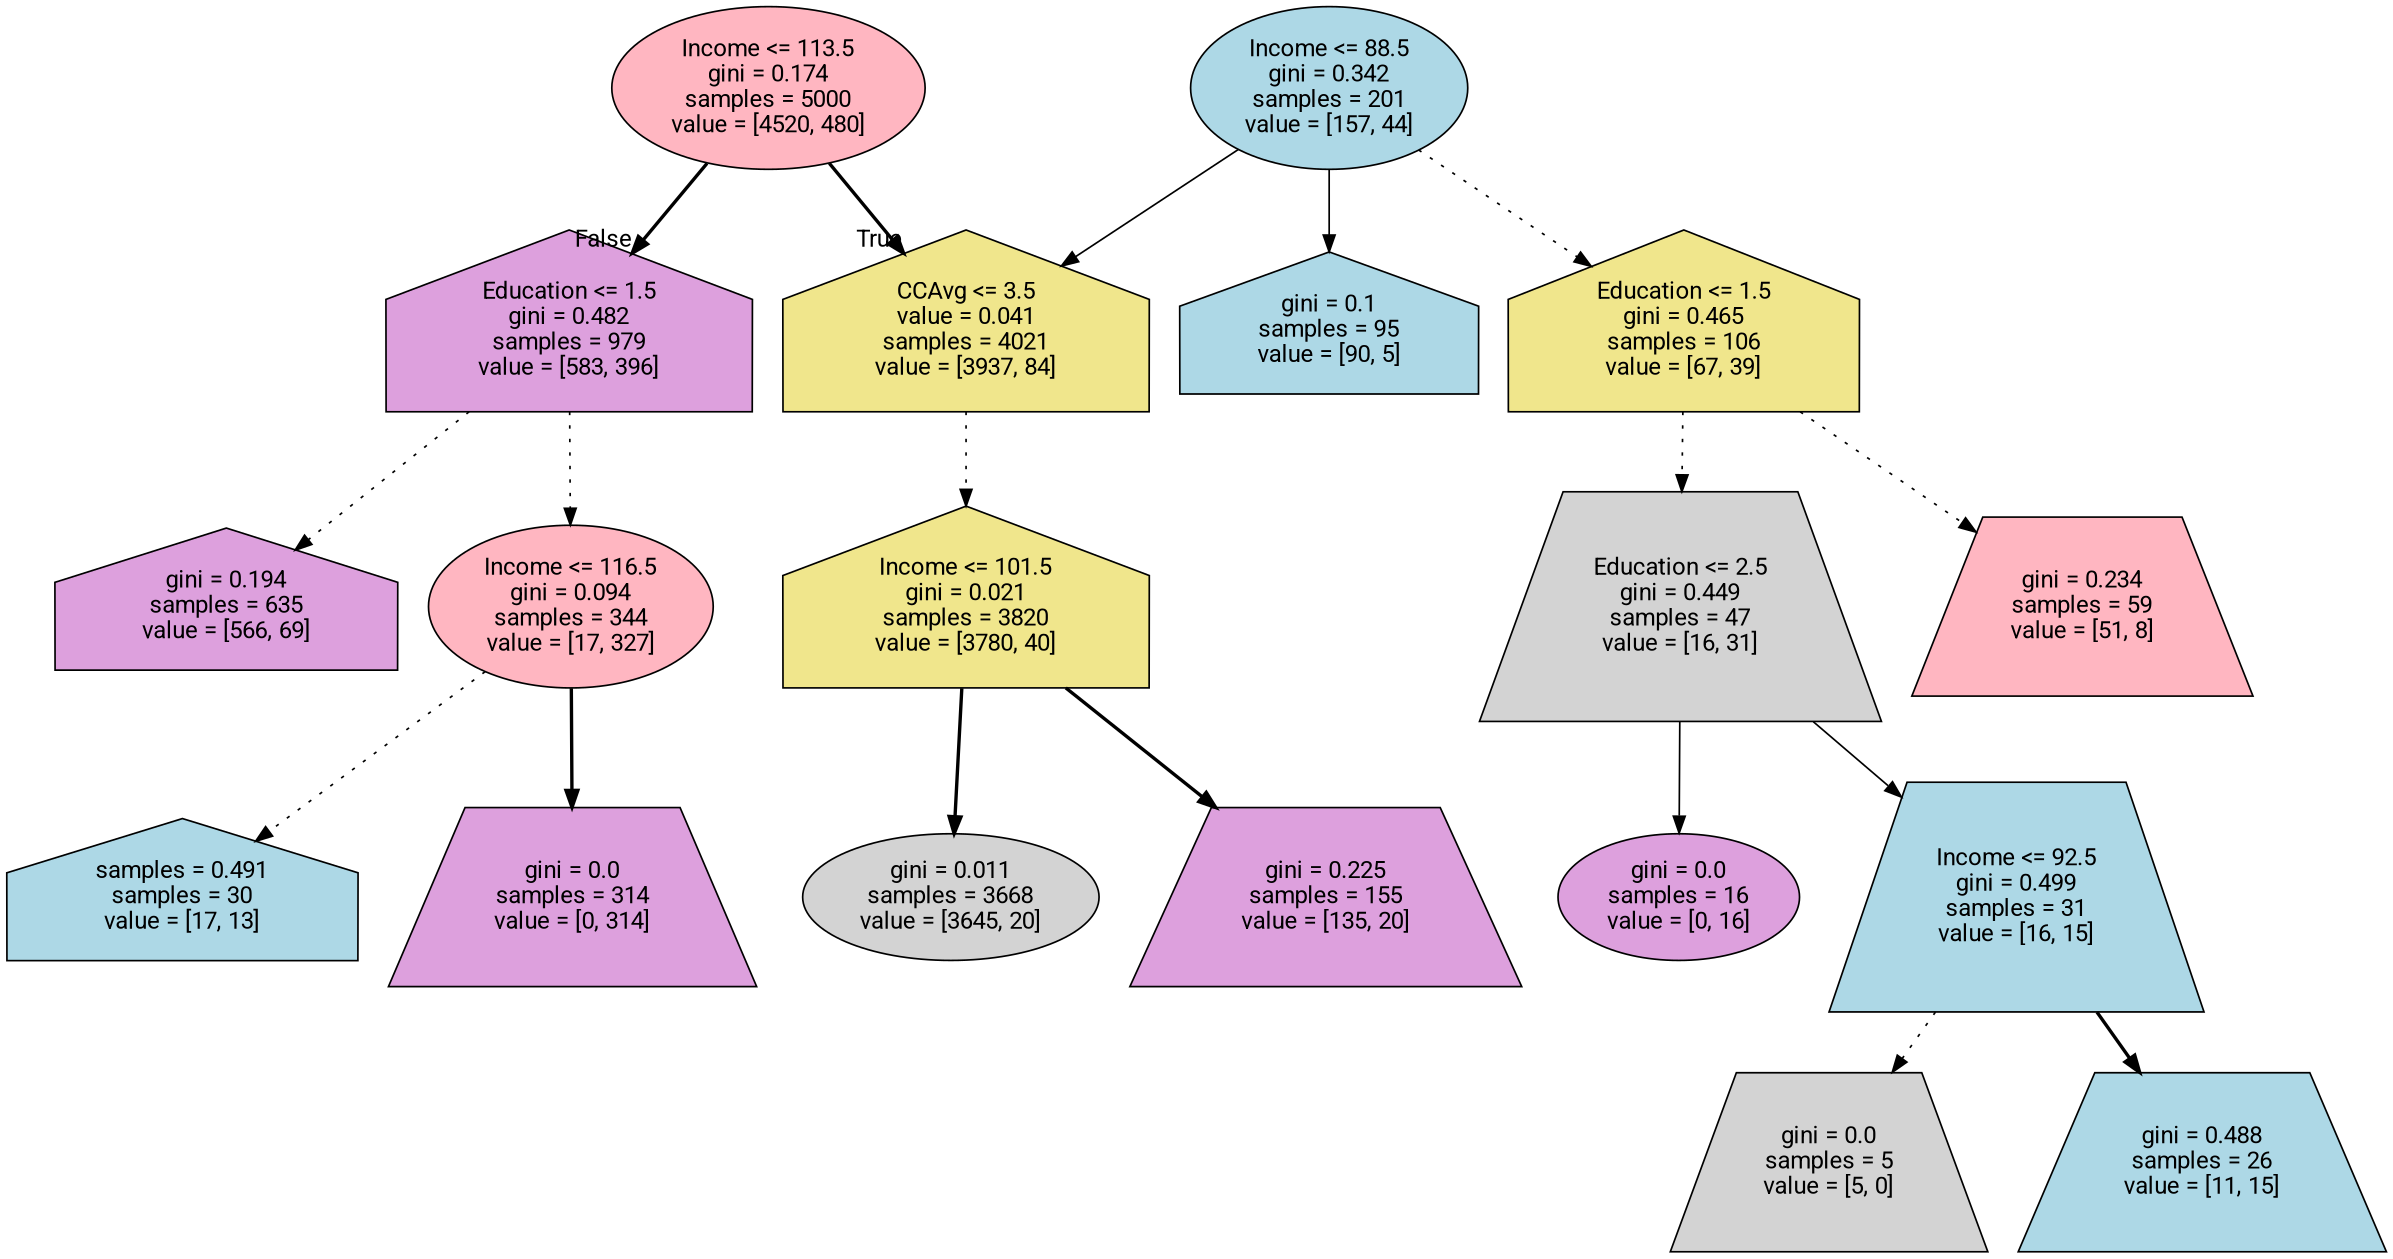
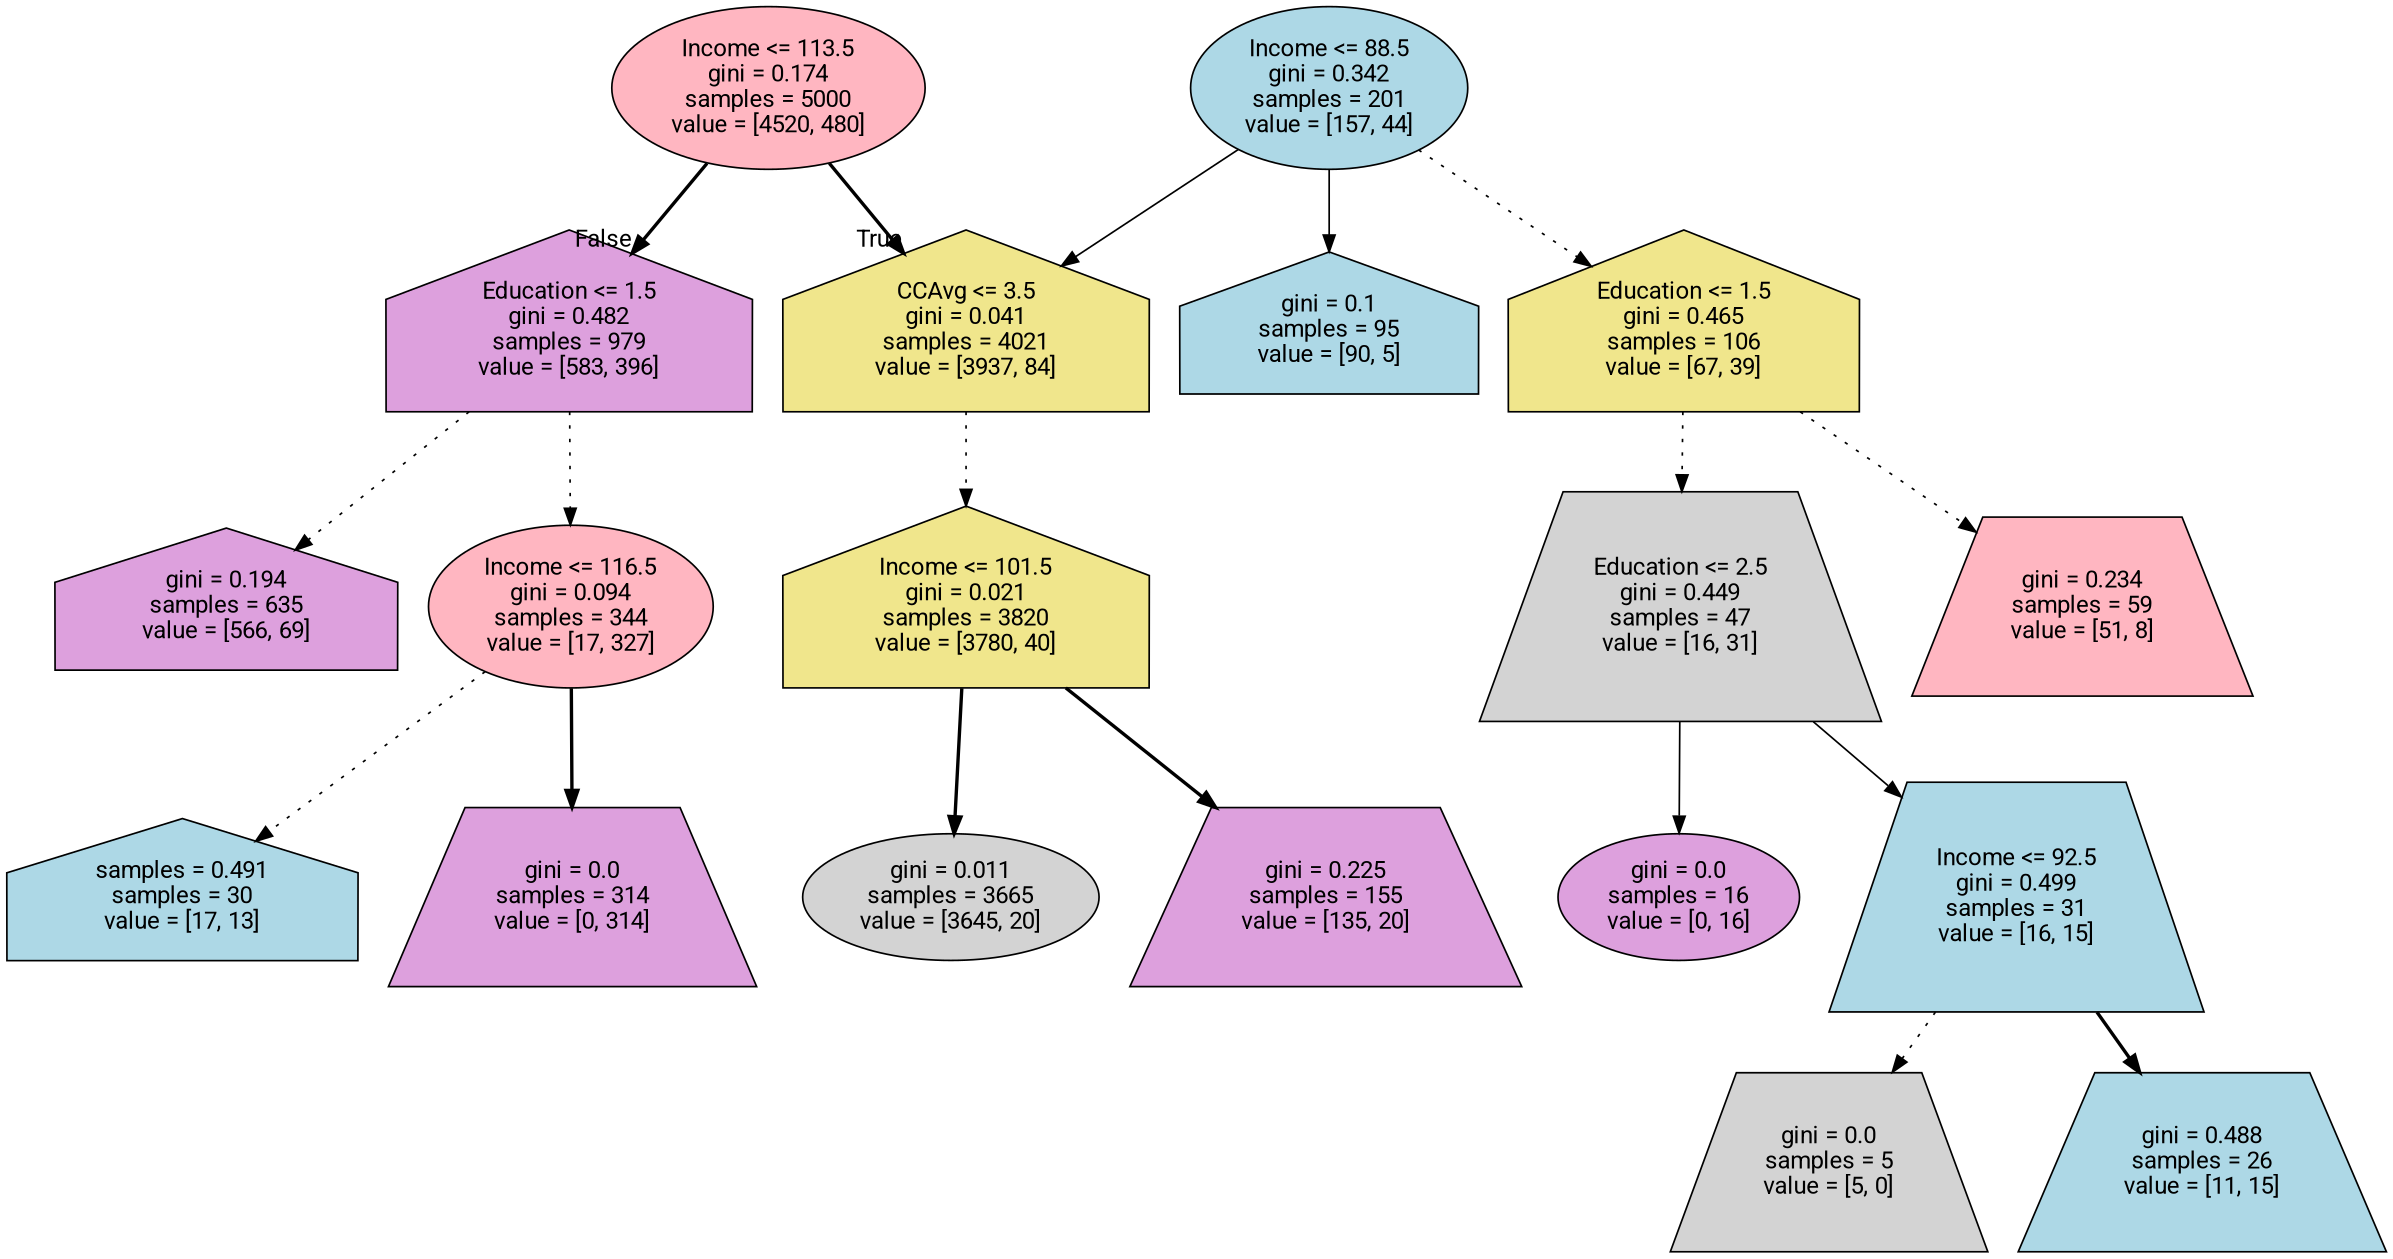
node "CCAvg <= 3.5 value = 0.041 samples = 4021 value = [3937, 84]": label "CCAvg <= 3.5 value = 0.041 samples = 4021 value = [3937, 84]" -> "CCAvg <= 3.5 gini = 0.041 samples = 4021 value = [3937, 84]"
node "gini = 0.011 samples = 3668 value = [3645, 20]": label "gini = 0.011 samples = 3668 value = [3645, 20]" -> "gini = 0.011 samples = 3665 value = [3645, 20]"
